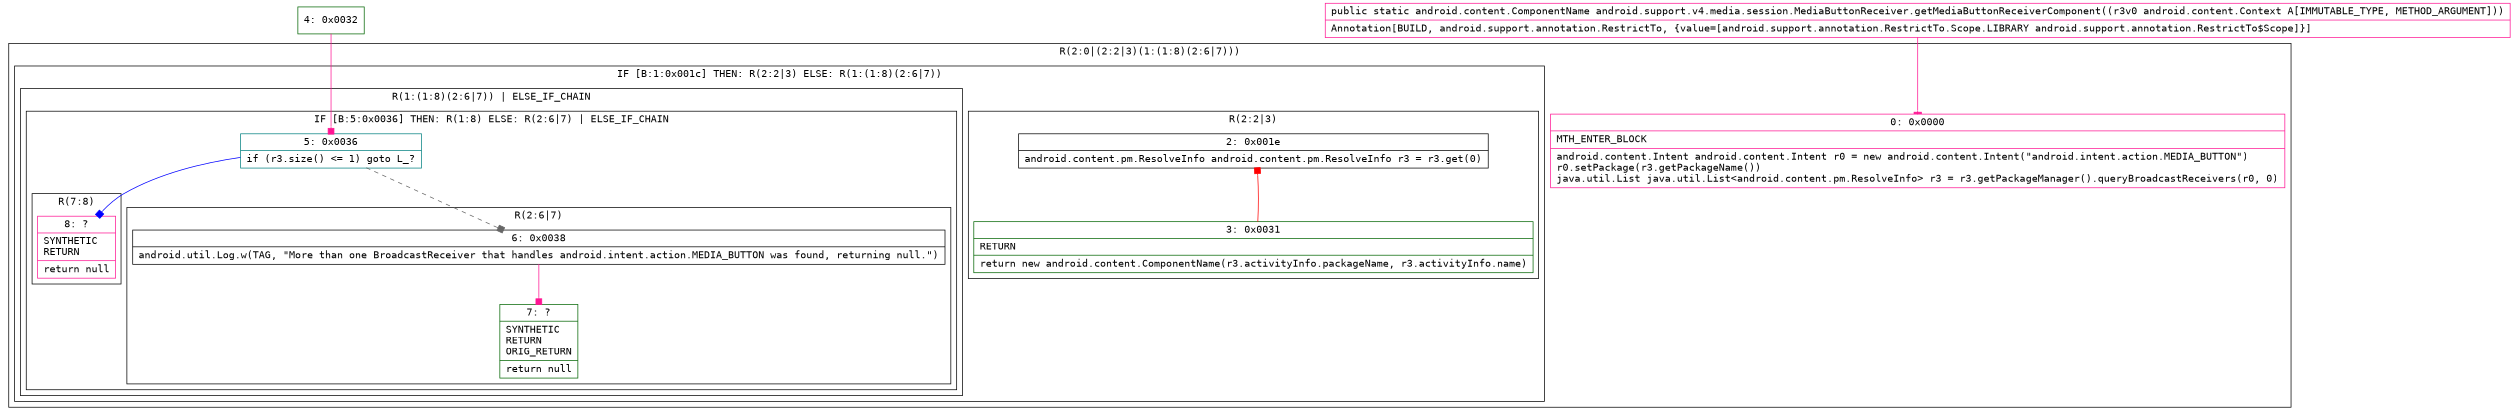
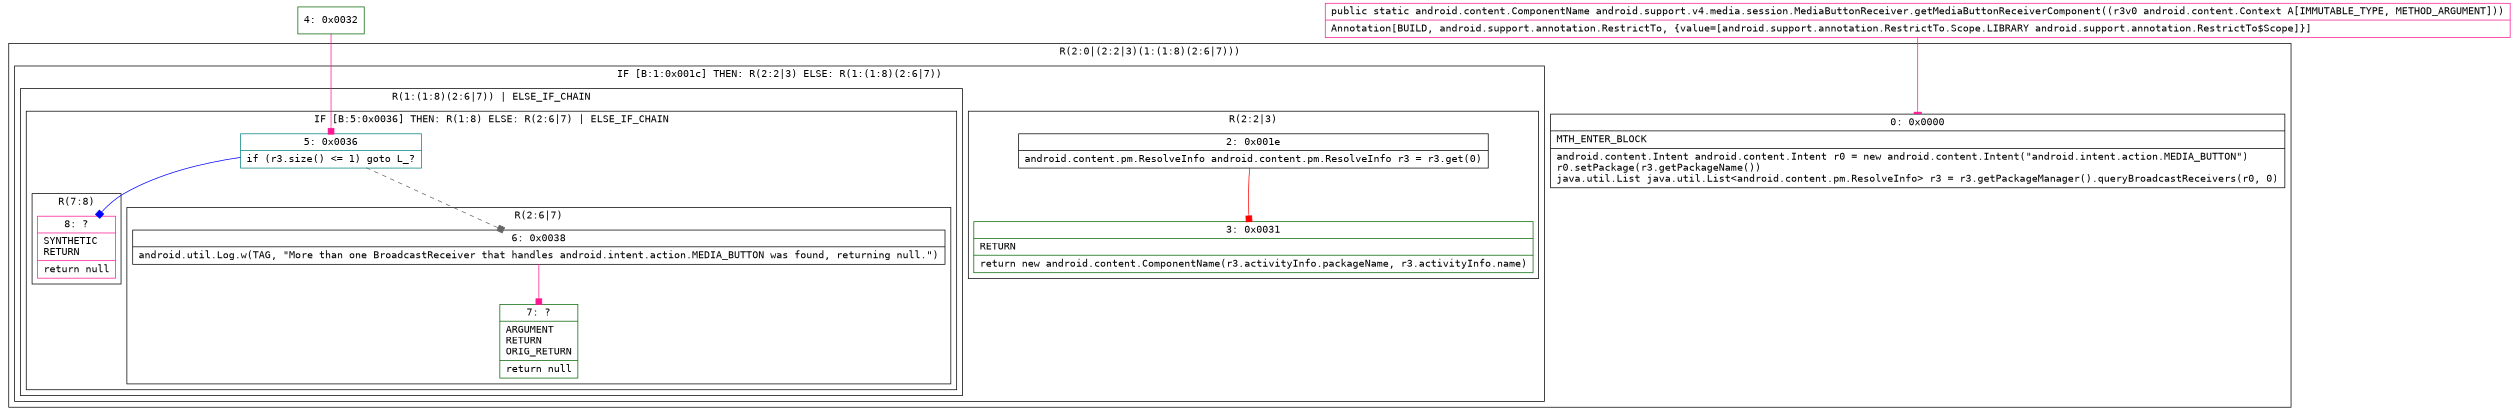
node "0: 0x0000": color deeppink -> black
edge "3: 0x0031" -> "2: 0x001e": reversed
node "7: ?": text "SYNTHETIC" -> "ARGUMENT"
